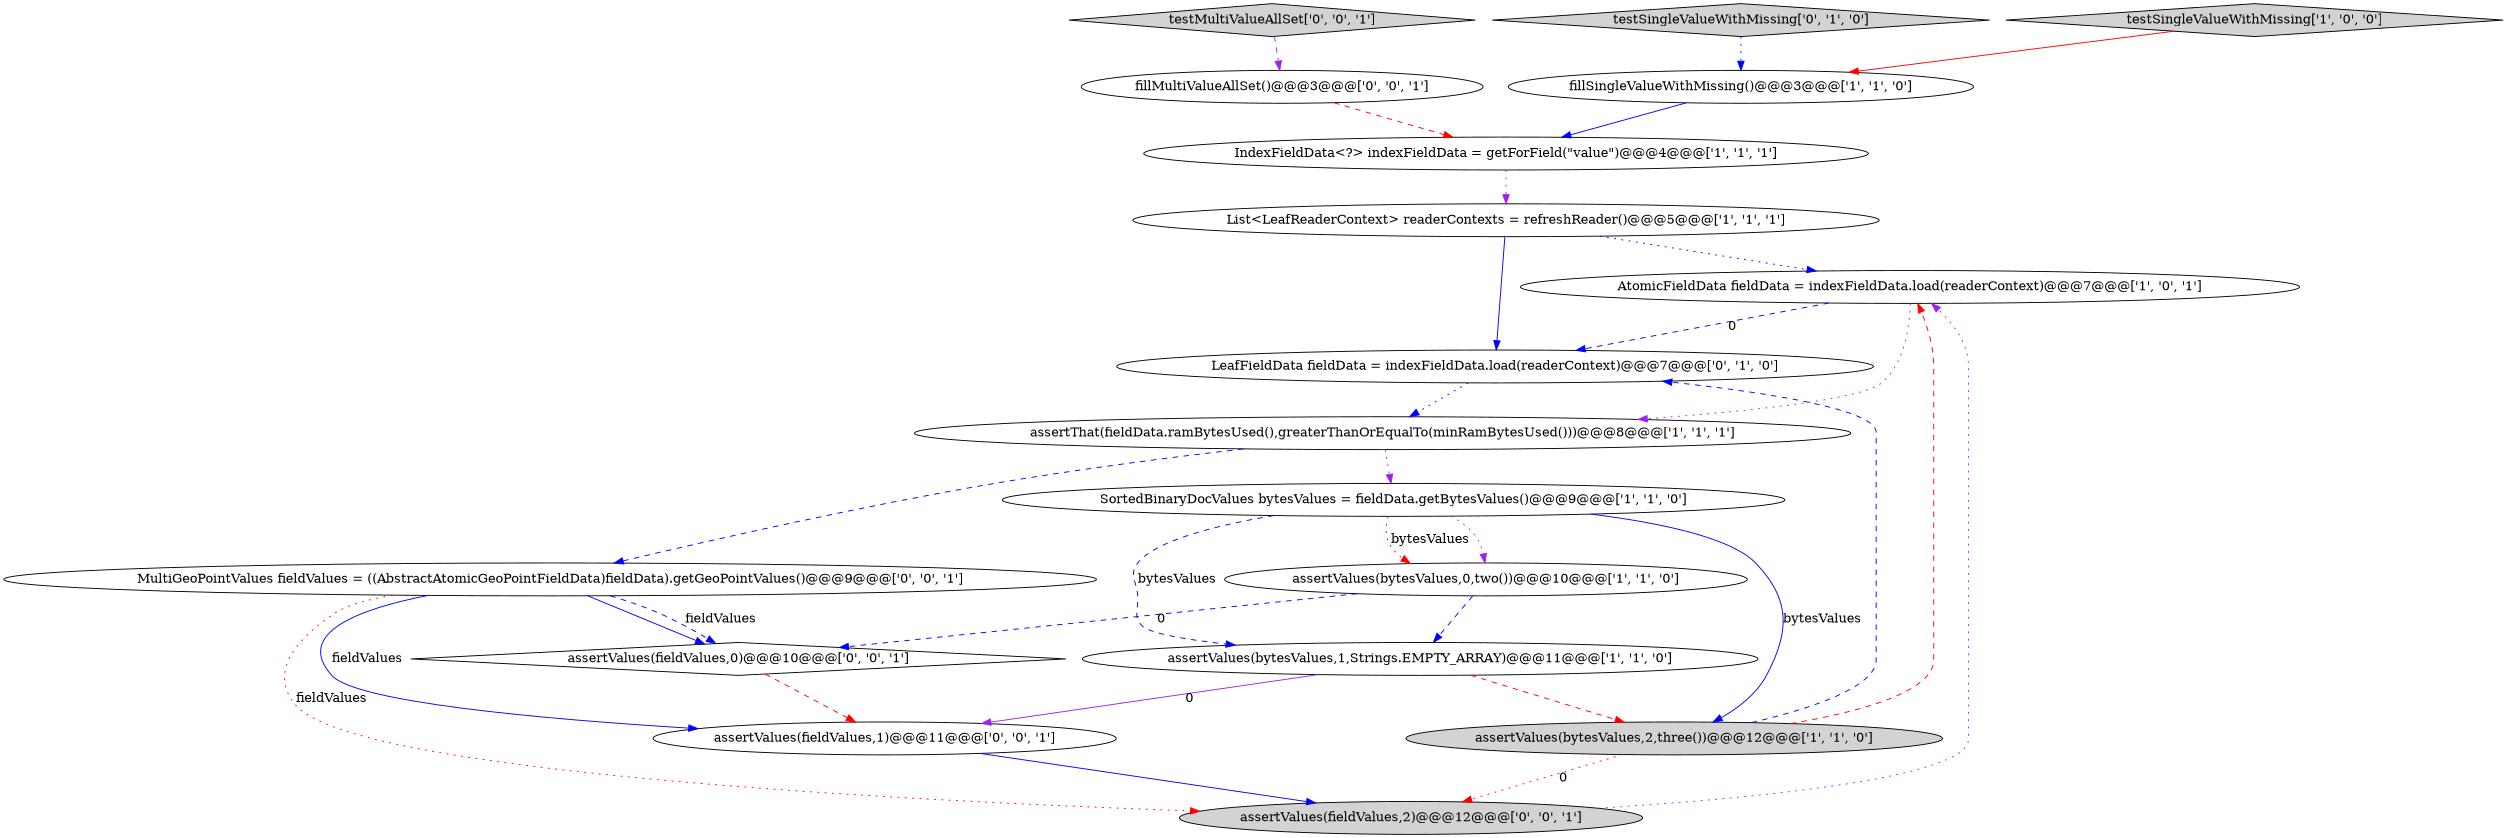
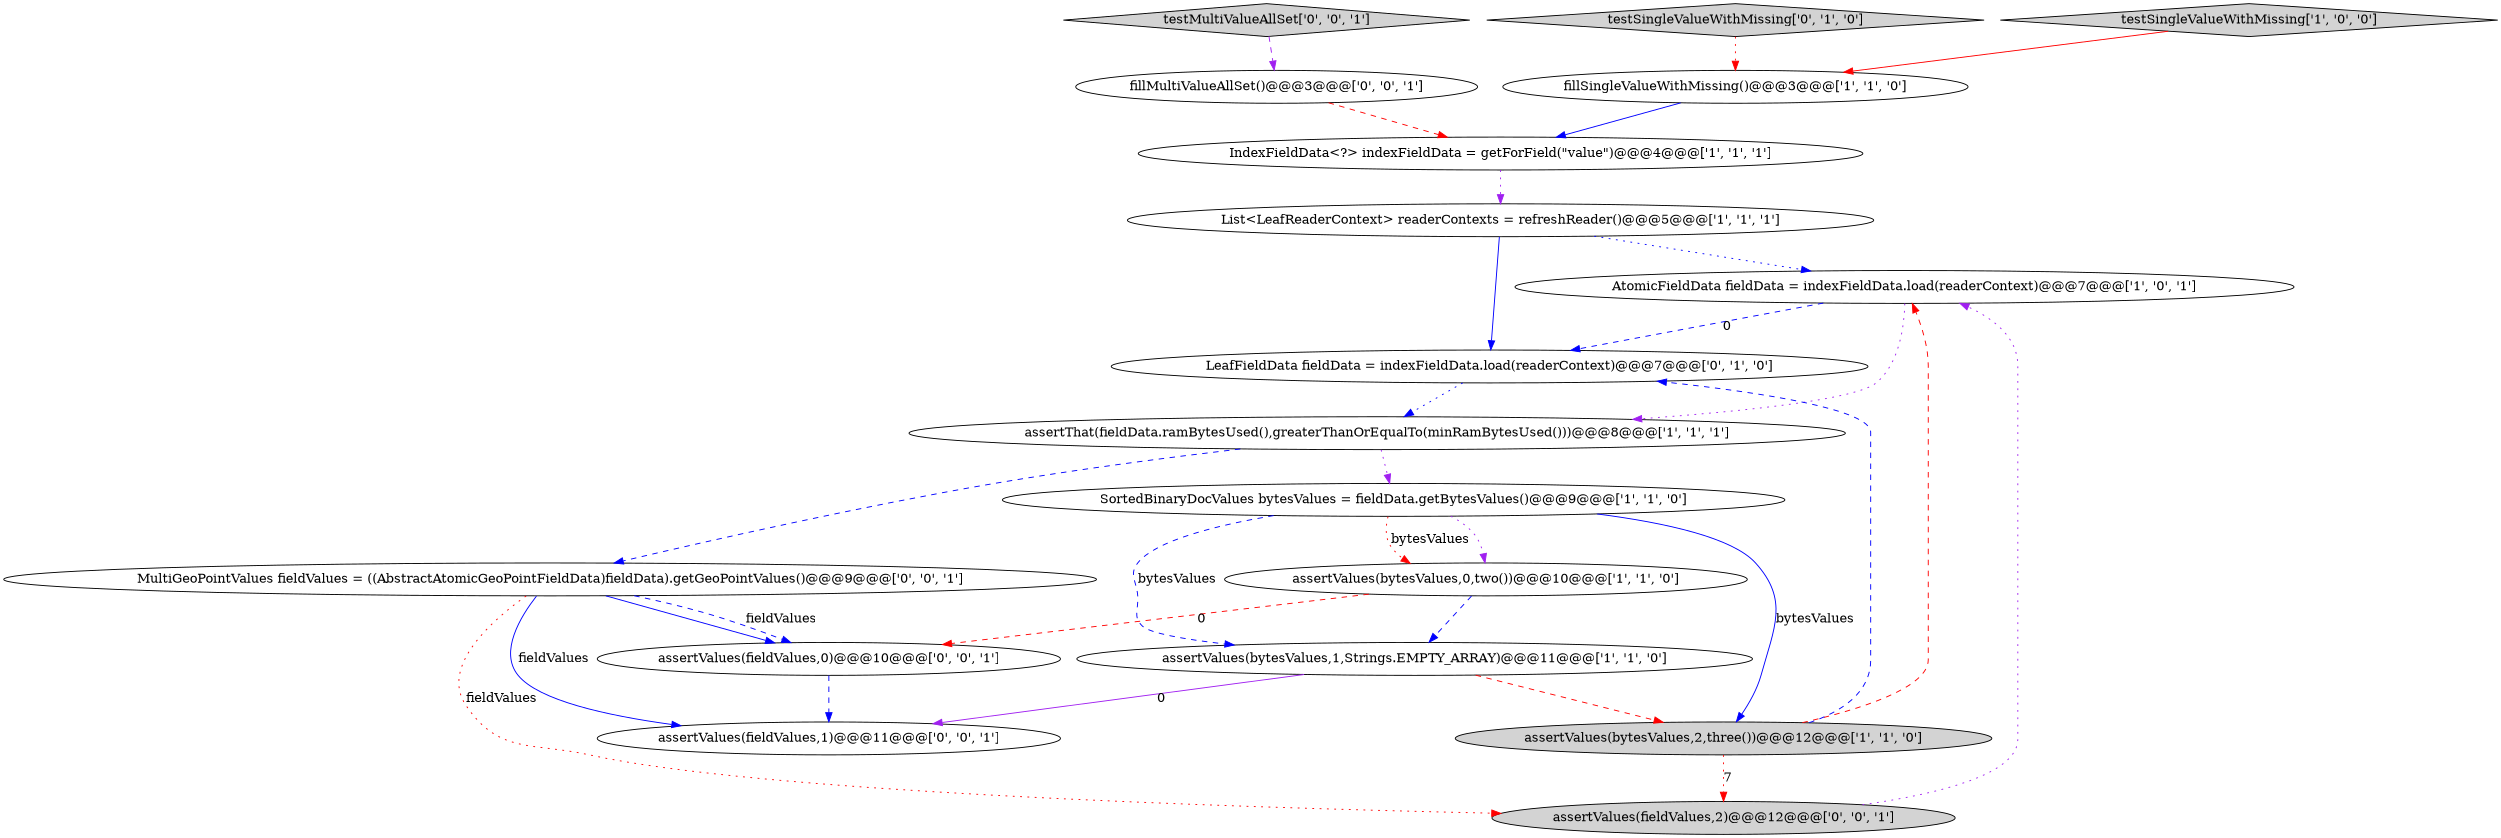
edge "testSingleValueWithMissing['0', '1', '0']" -> "fillSingleValueWithMissing()@@@3@@@['1', '1', '0']": color blue -> red
edge "assertValues(bytesValues,0,two())@@@10@@@['1', '1', '0']" -> "assertValues(fieldValues,0)@@@10@@@['0', '0', '1']": color blue -> red
node "assertValues(fieldValues,0)@@@10@@@['0', '0', '1']": shape diamond -> ellipse
edge "assertValues(fieldValues,0)@@@10@@@['0', '0', '1']" -> "assertValues(fieldValues,1)@@@11@@@['0', '0', '1']": color red -> blue
edge "assertValues(fieldValues,1)@@@11@@@['0', '0', '1']" -> "assertValues(fieldValues,2)@@@12@@@['0', '0', '1']": removed
edge "assertValues(bytesValues,2,three())@@@12@@@['1', '1', '0']" -> "assertValues(fieldValues,2)@@@12@@@['0', '0', '1']": label "0" -> "7"
